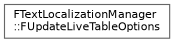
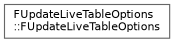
node "FTextLocalizationManager ::FUpdateLiveTableOptions": label "FTextLocalizationManager ::FUpdateLiveTableOptions" -> "FUpdateLiveTableOptions ::FUpdateLiveTableOptions"
